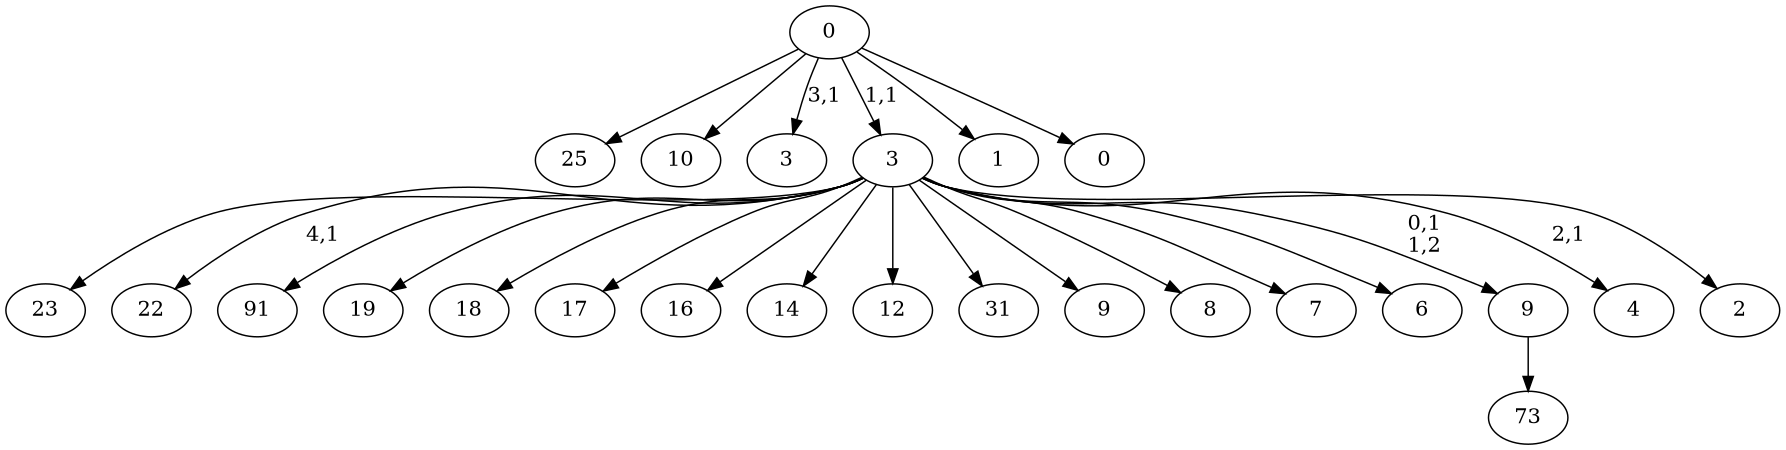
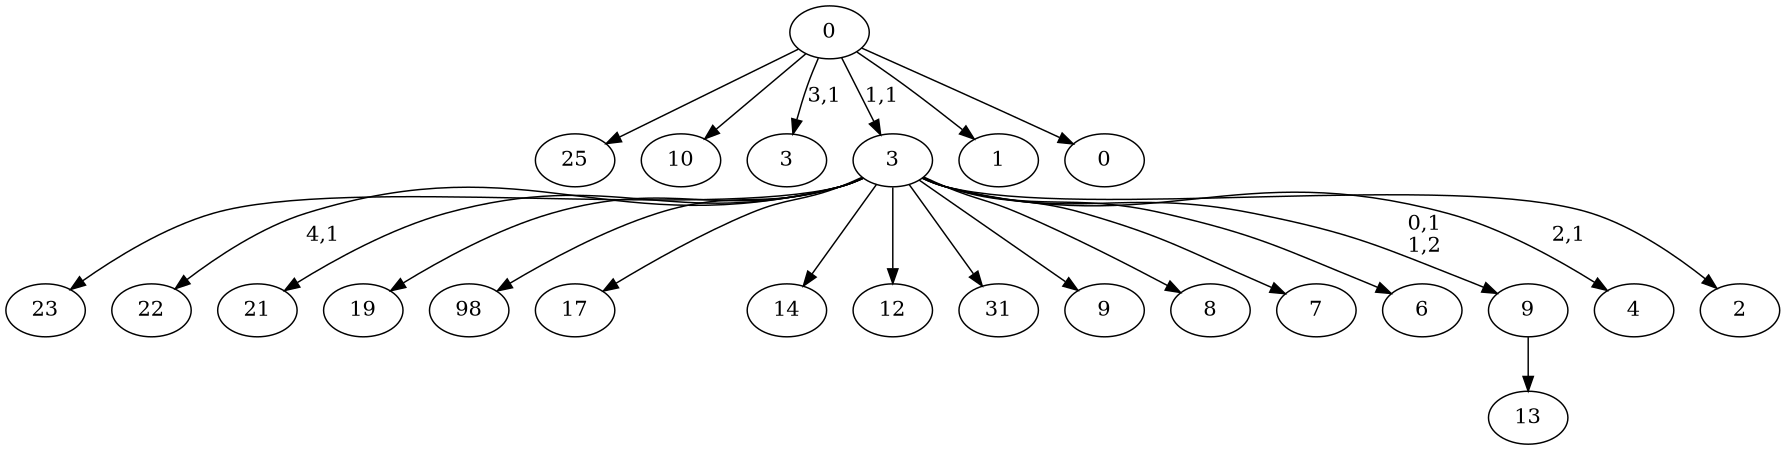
node "91": label "91" -> "21"
node "18": label "18" -> "98"
node "16": removed
node "73": label "73" -> "13"
